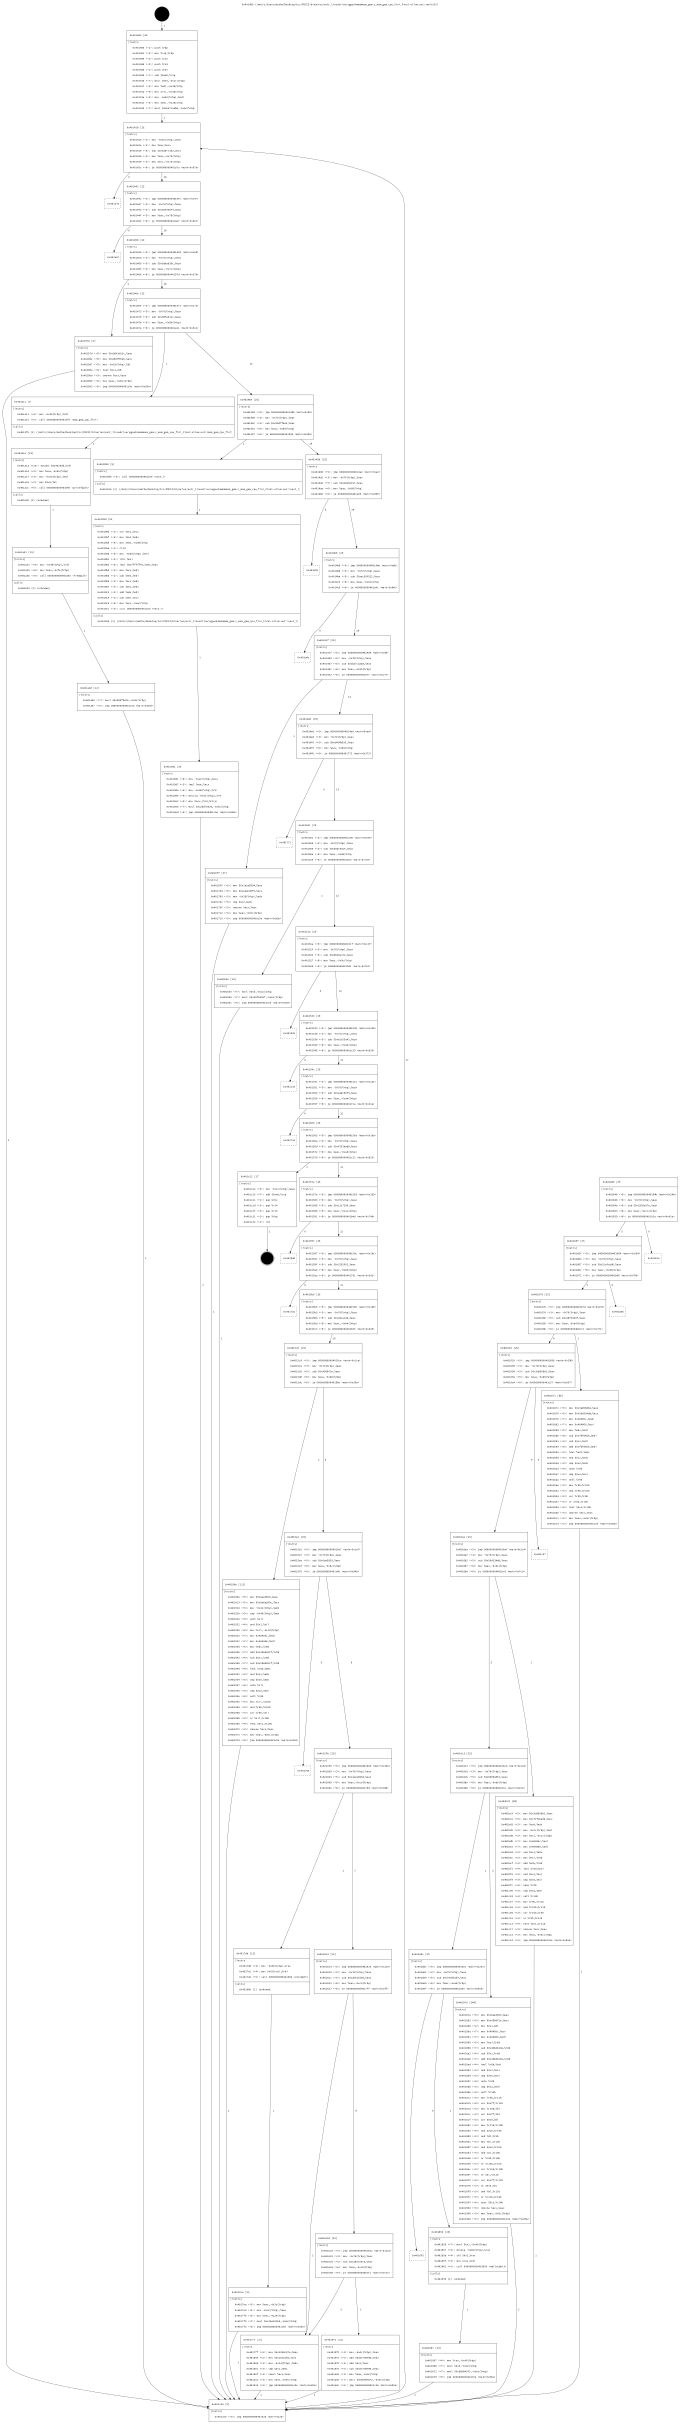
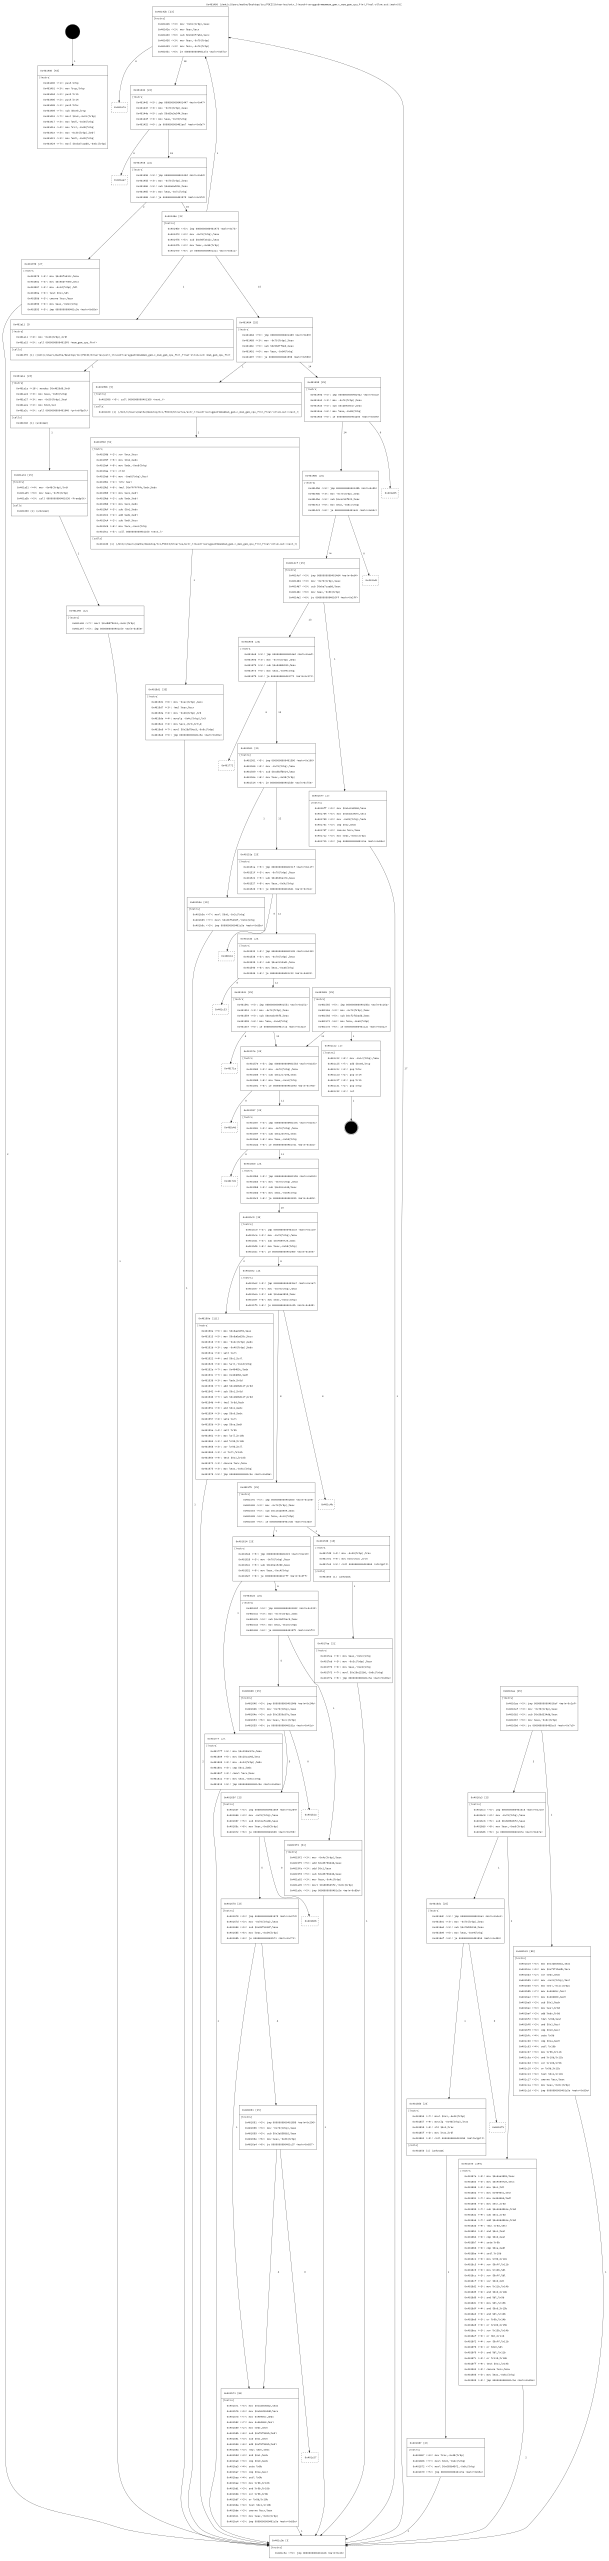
edge "0x401400 [43]" -> "0x40142b [23]": now "0x40146e [22]" -> "0x40142b [23]"
edge "0x40154c [25]" -> "0x401565 [25]": now "0x40154c [25]" -> "0x40157e [25]"
edge "0x401691 [25]" -> "0x4016aa [25]": now "0x401691 [25]" -> "0x401b71 [88]"
edge "0x40162d [25]" -> "0x4017ff [27]": now "0x40162d [25]" -> "0x401646 [25]"
